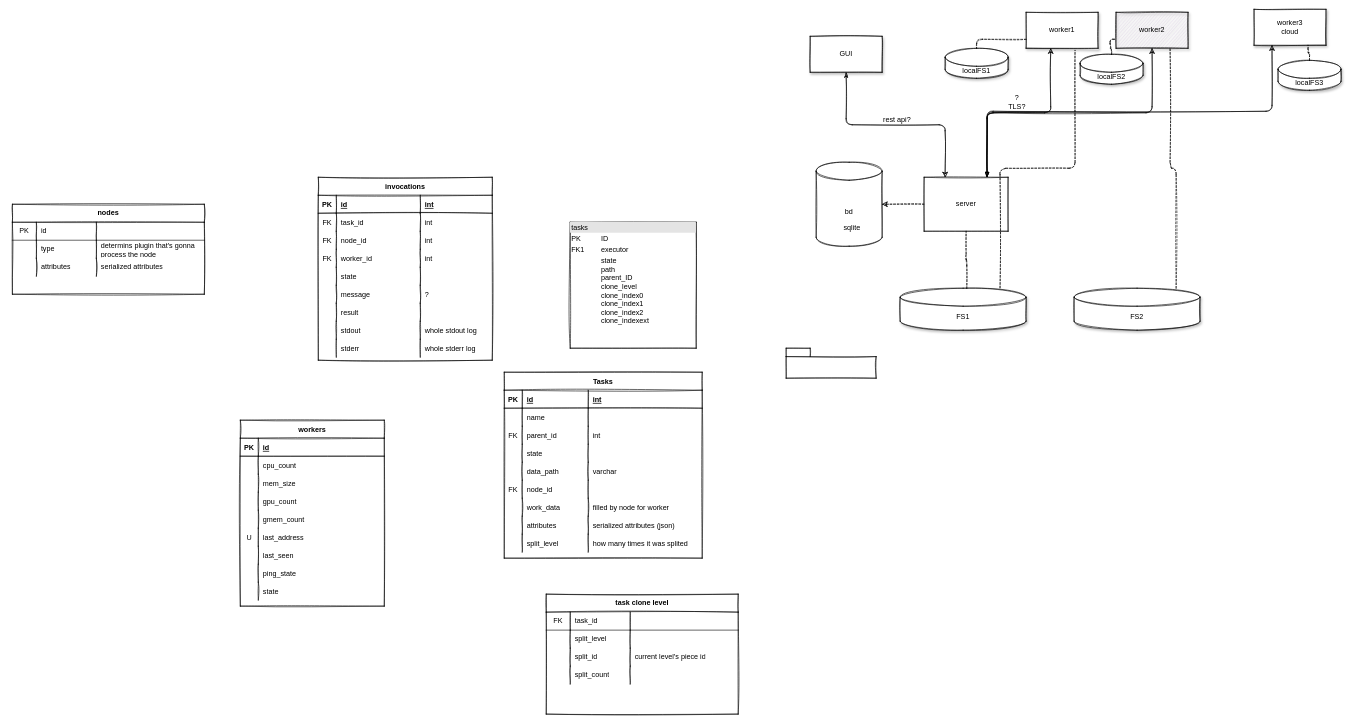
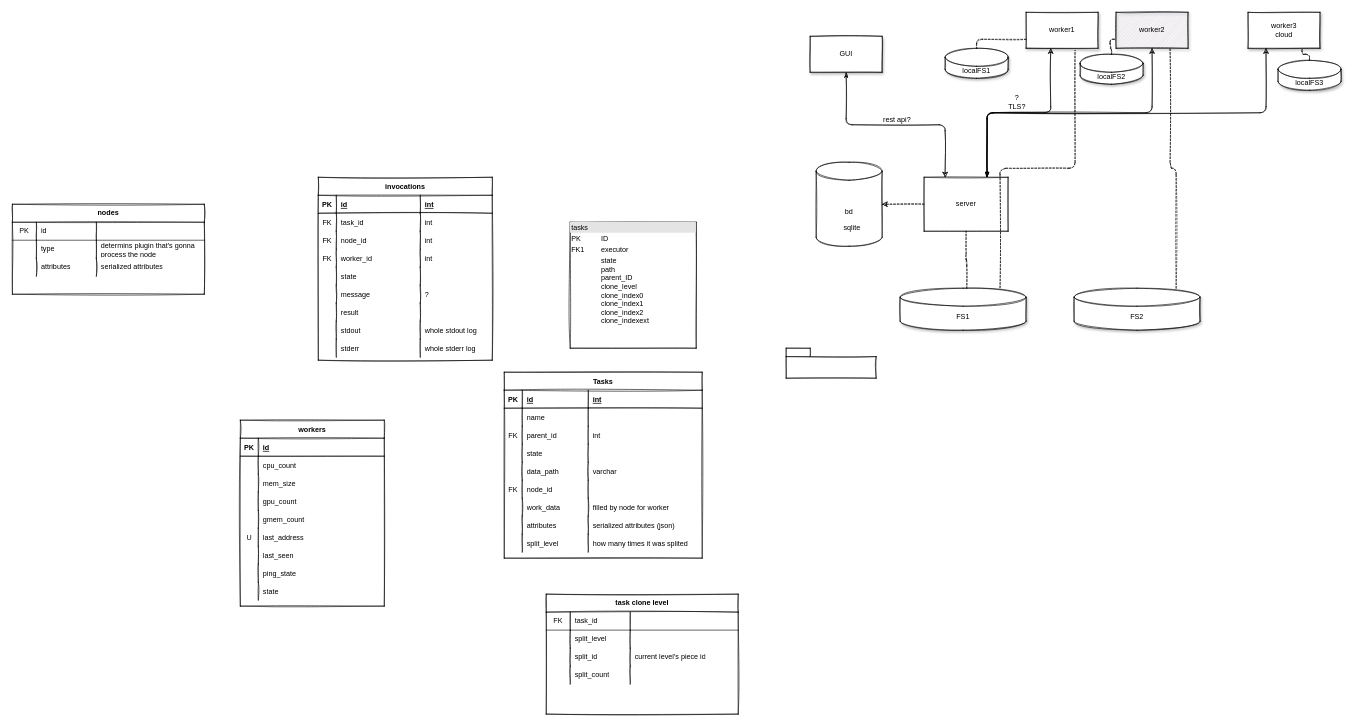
node "worker3 cloud": moved (1290, 27) -> (1284, 30)
